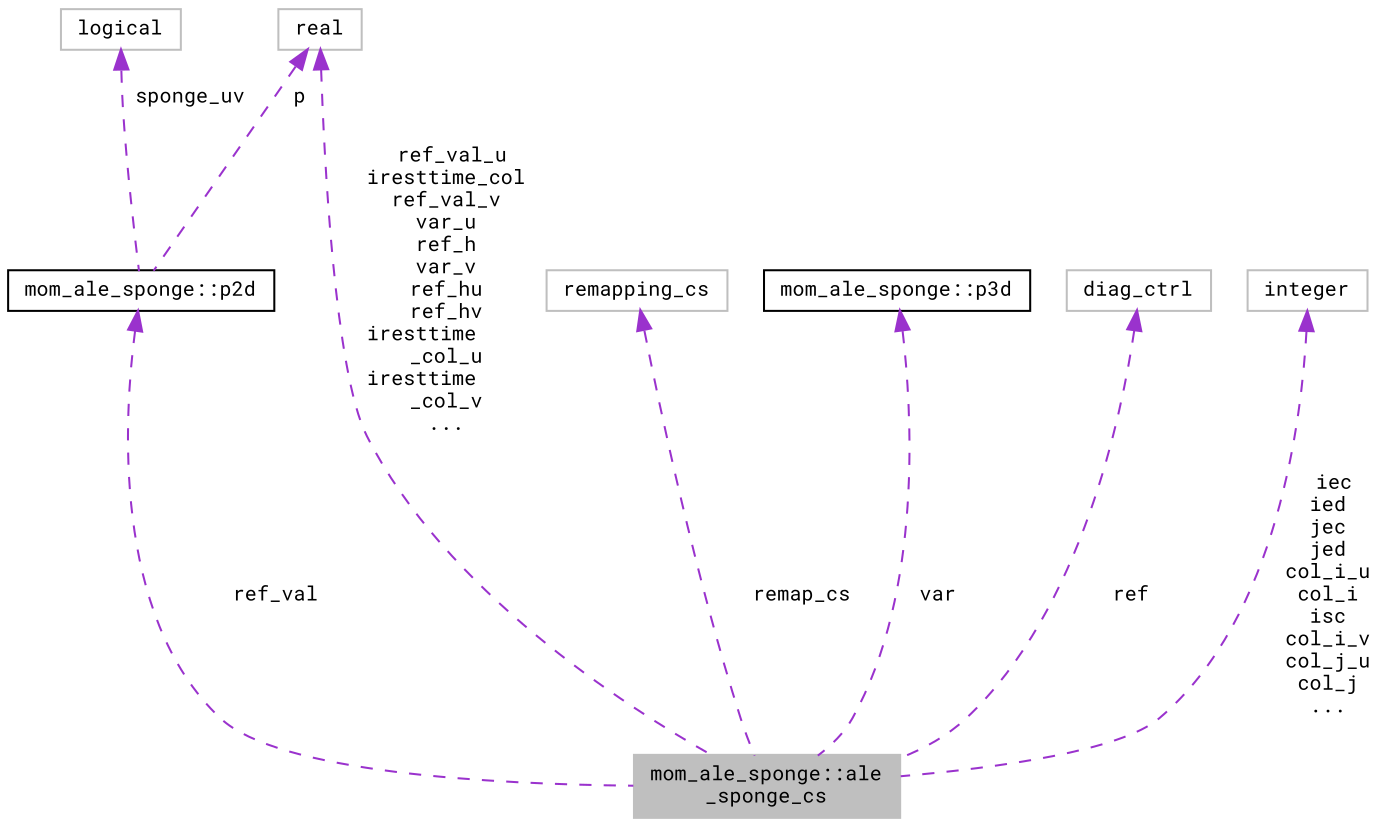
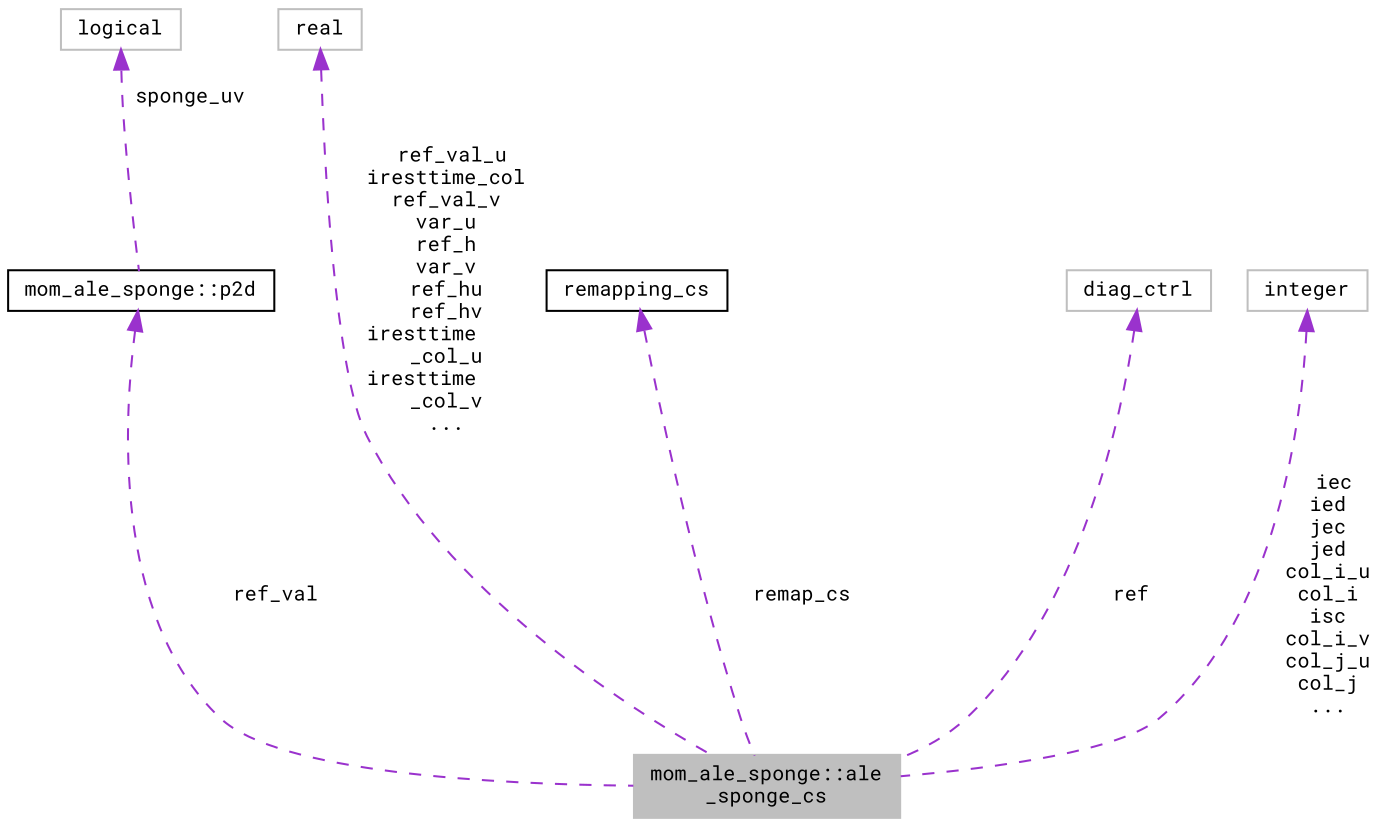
edge "mom_ale_sponge::p2d" -> "real": removed, label "p"
node "remapping_cs": color grey75 -> black
node "mom_ale_sponge::p3d": removed
